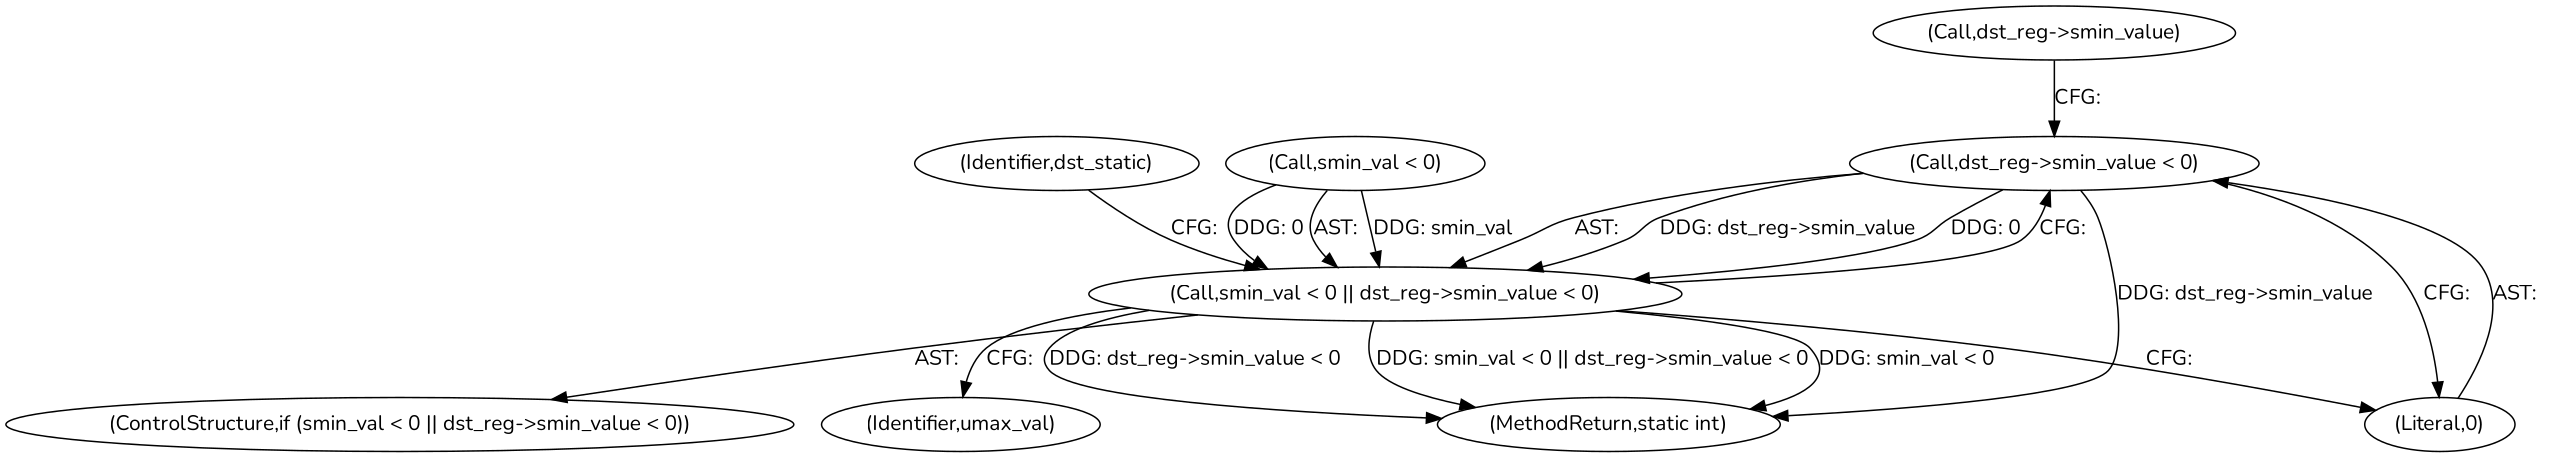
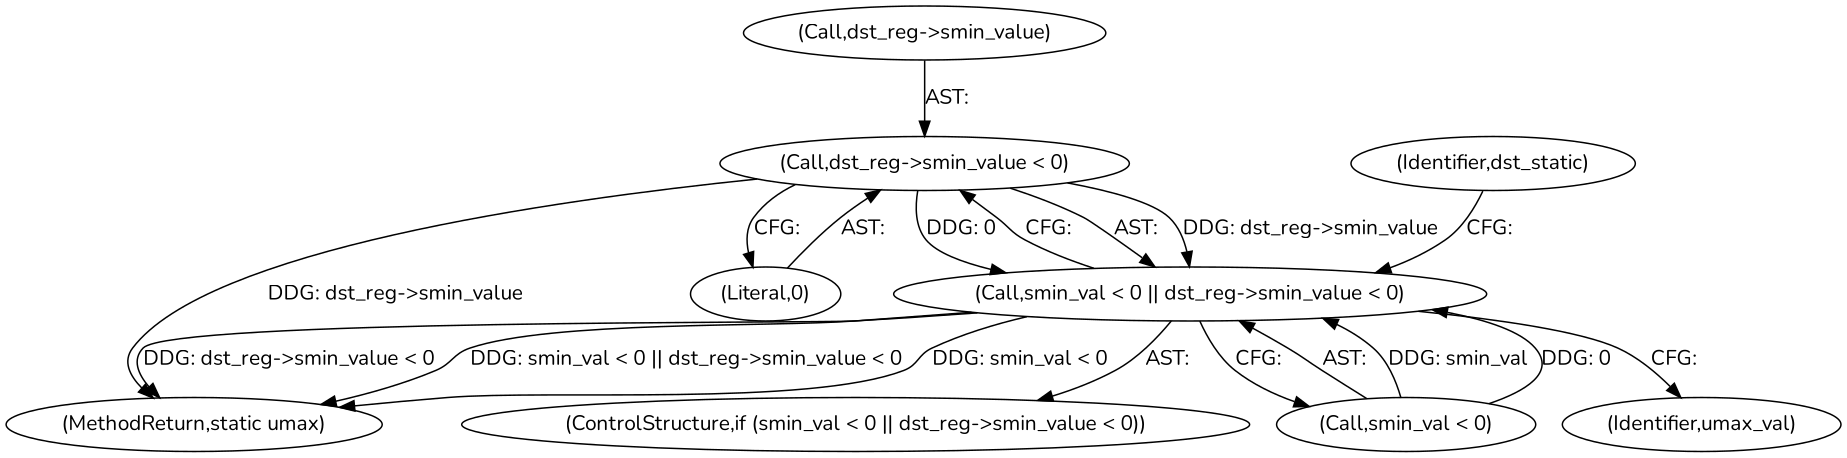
edge "(Call,dst_reg->smin_value)" -> "(Call,dst_reg->smin_value < 0)": label "CFG: " -> "AST: "
edge "(Call,smin_val < 0 || dst_reg->smin_value < 0)" -> "(Literal,0)": now "(Call,smin_val < 0 || dst_reg->smin_value < 0)" -> "(Call,smin_val < 0)"
node "(MethodReturn,static int)": label "(MethodReturn,static int)" -> "(MethodReturn,static umax)"
